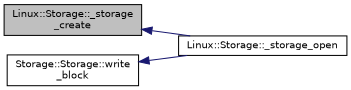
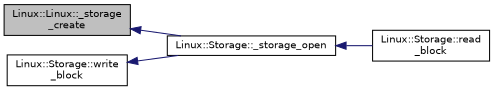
node "Linux::Storage::_storage _create": label "Linux::Storage::_storage _create" -> "Linux::Linux::_storage _create"
node "Linux::Storage::read _block": added
node "Storage::Storage::write _block": label "Storage::Storage::write _block" -> "Linux::Storage::write _block"
